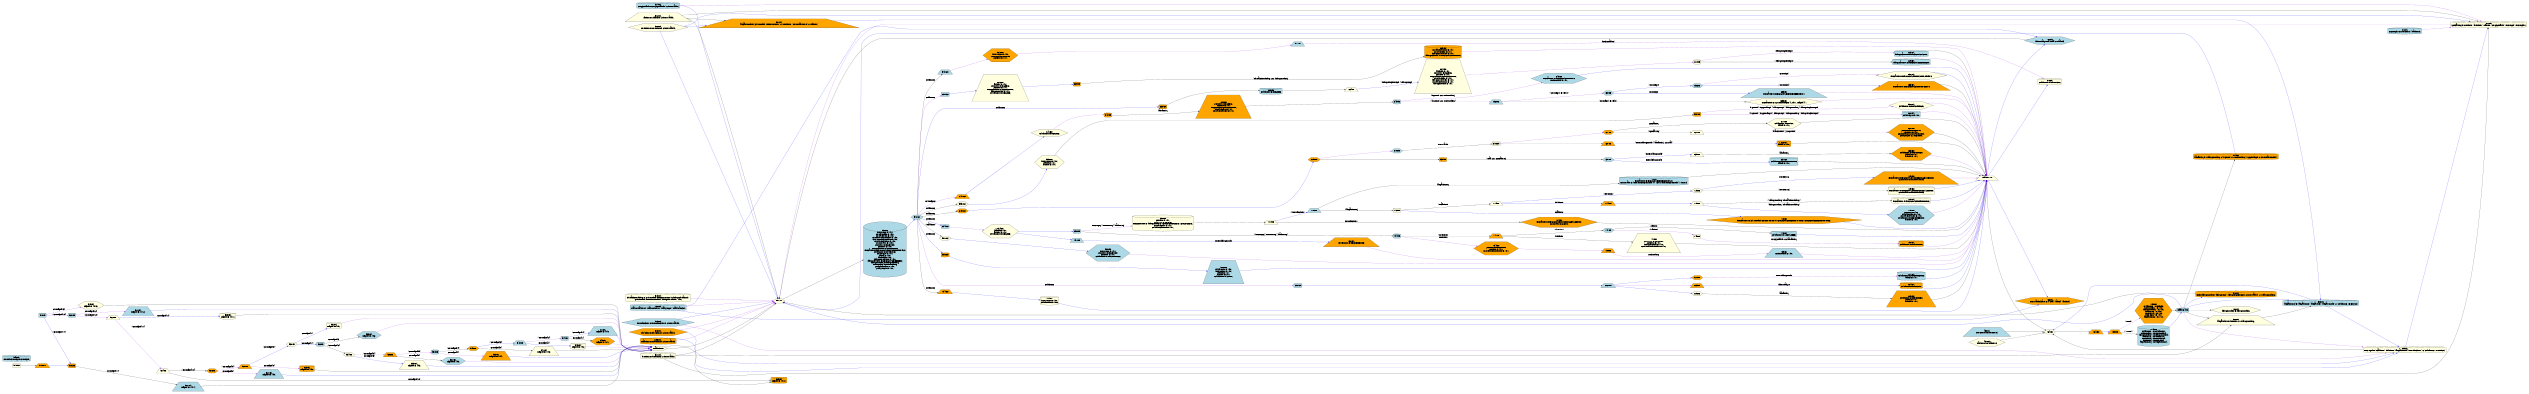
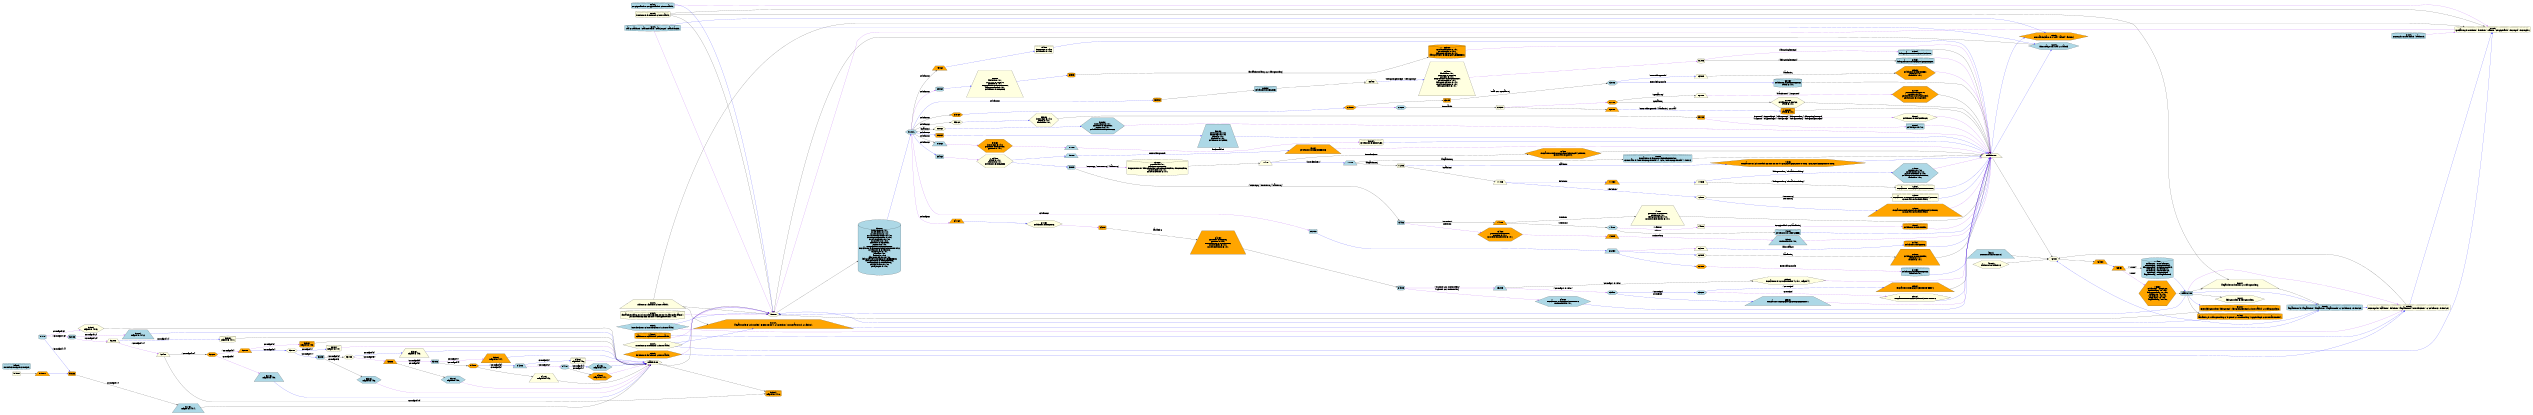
edge "Leaf_550:AL" -> "578:BS ctrl_fsm_ns = BOOT_SET;": reversed
node "603:IF": fillcolor orange -> lightyellow
node "547:BS mfip_id = 4'd0;": shape trapezium -> hexagon
